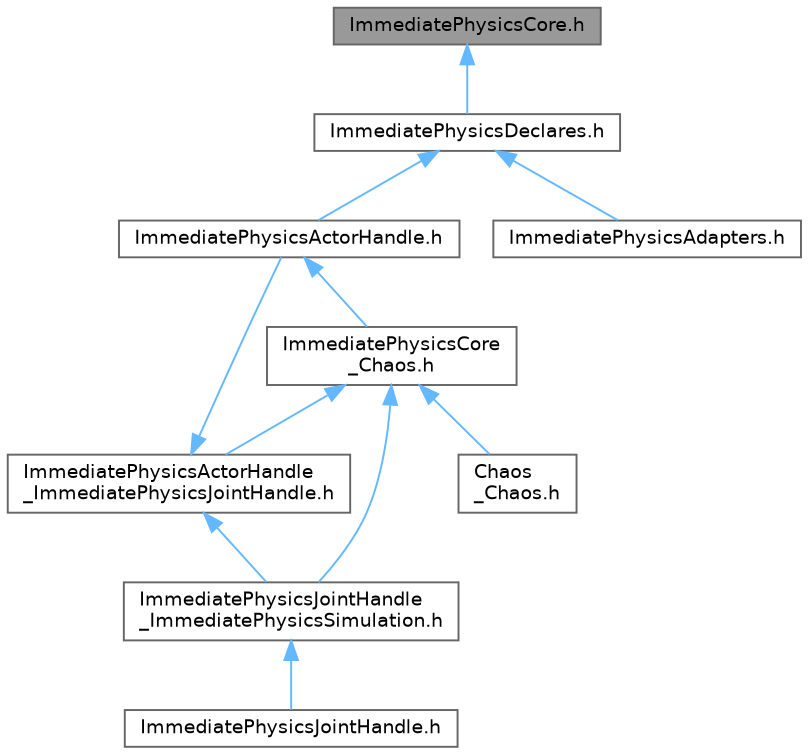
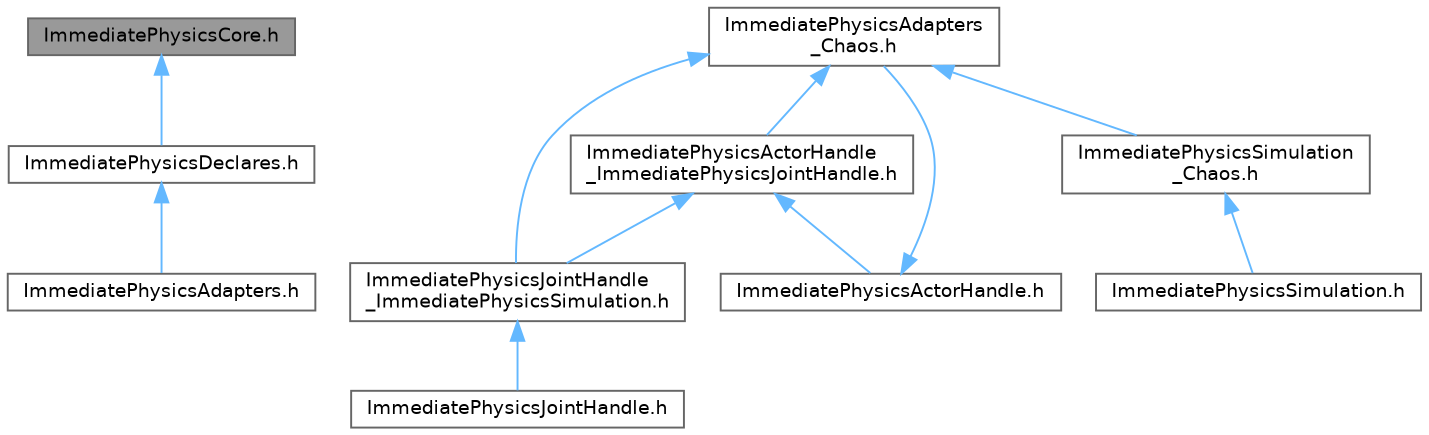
edge "ImmediatePhysicsActorHandle.h" -> "ImmediatePhysicsDeclares.h": removed
node "ImmediatePhysicsSimulation.h": added
node "ImmediatePhysicsCore _Chaos.h": label "ImmediatePhysicsCore _Chaos.h" -> "ImmediatePhysicsAdapters _Chaos.h"
node "Chaos _Chaos.h": label "Chaos _Chaos.h" -> "ImmediatePhysicsSimulation _Chaos.h"
